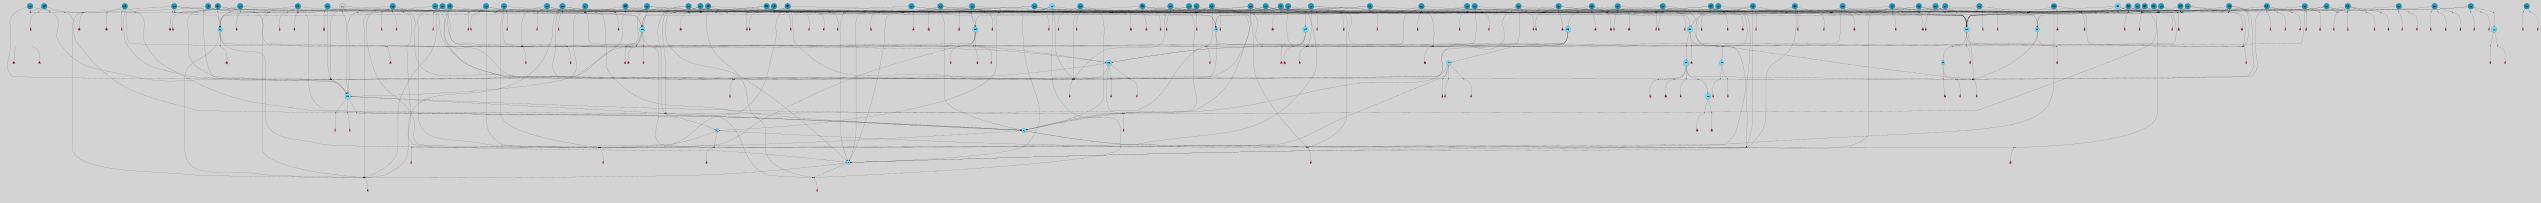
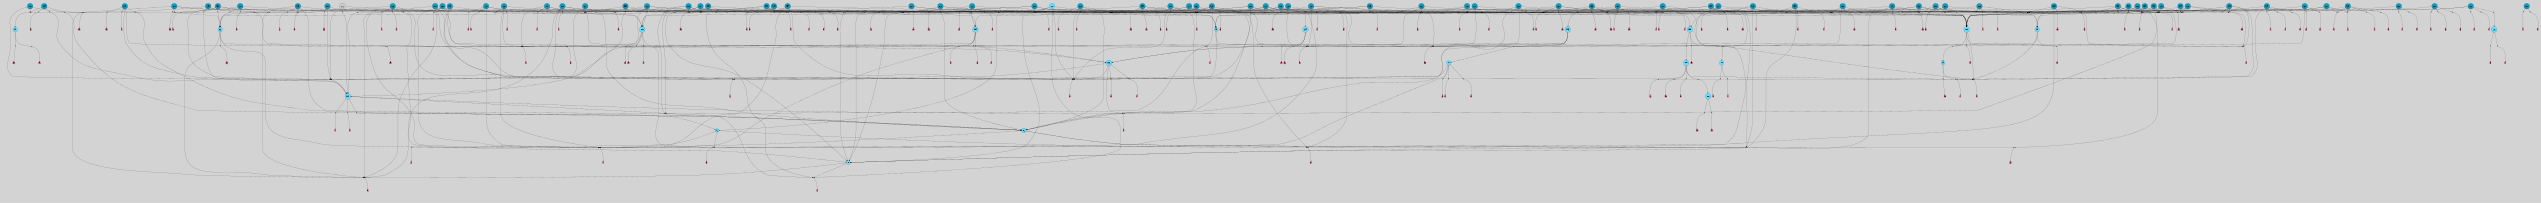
node "T532": fillcolor #66ddff -> #1199bb
node "T11": added
